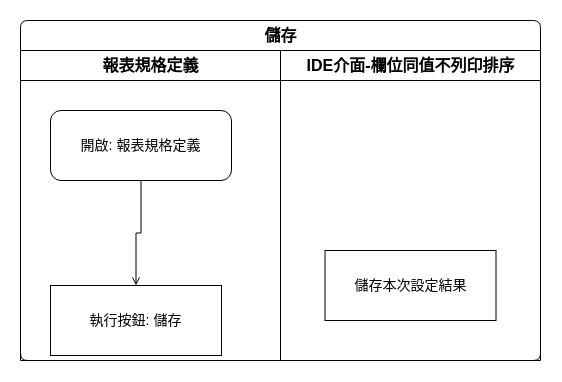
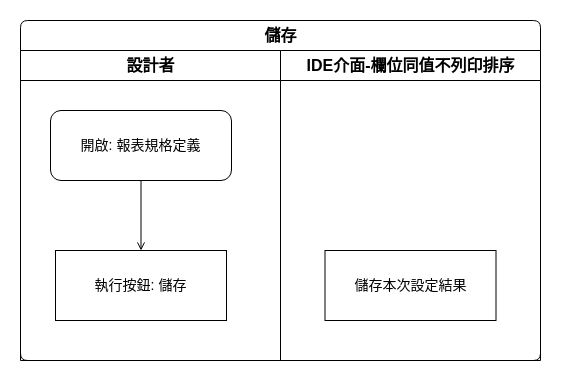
node "報表規格定義": label "報表規格定義" -> "設計者"
node "執行按鈕: 儲存": moved (136, 321) -> (141, 286)
